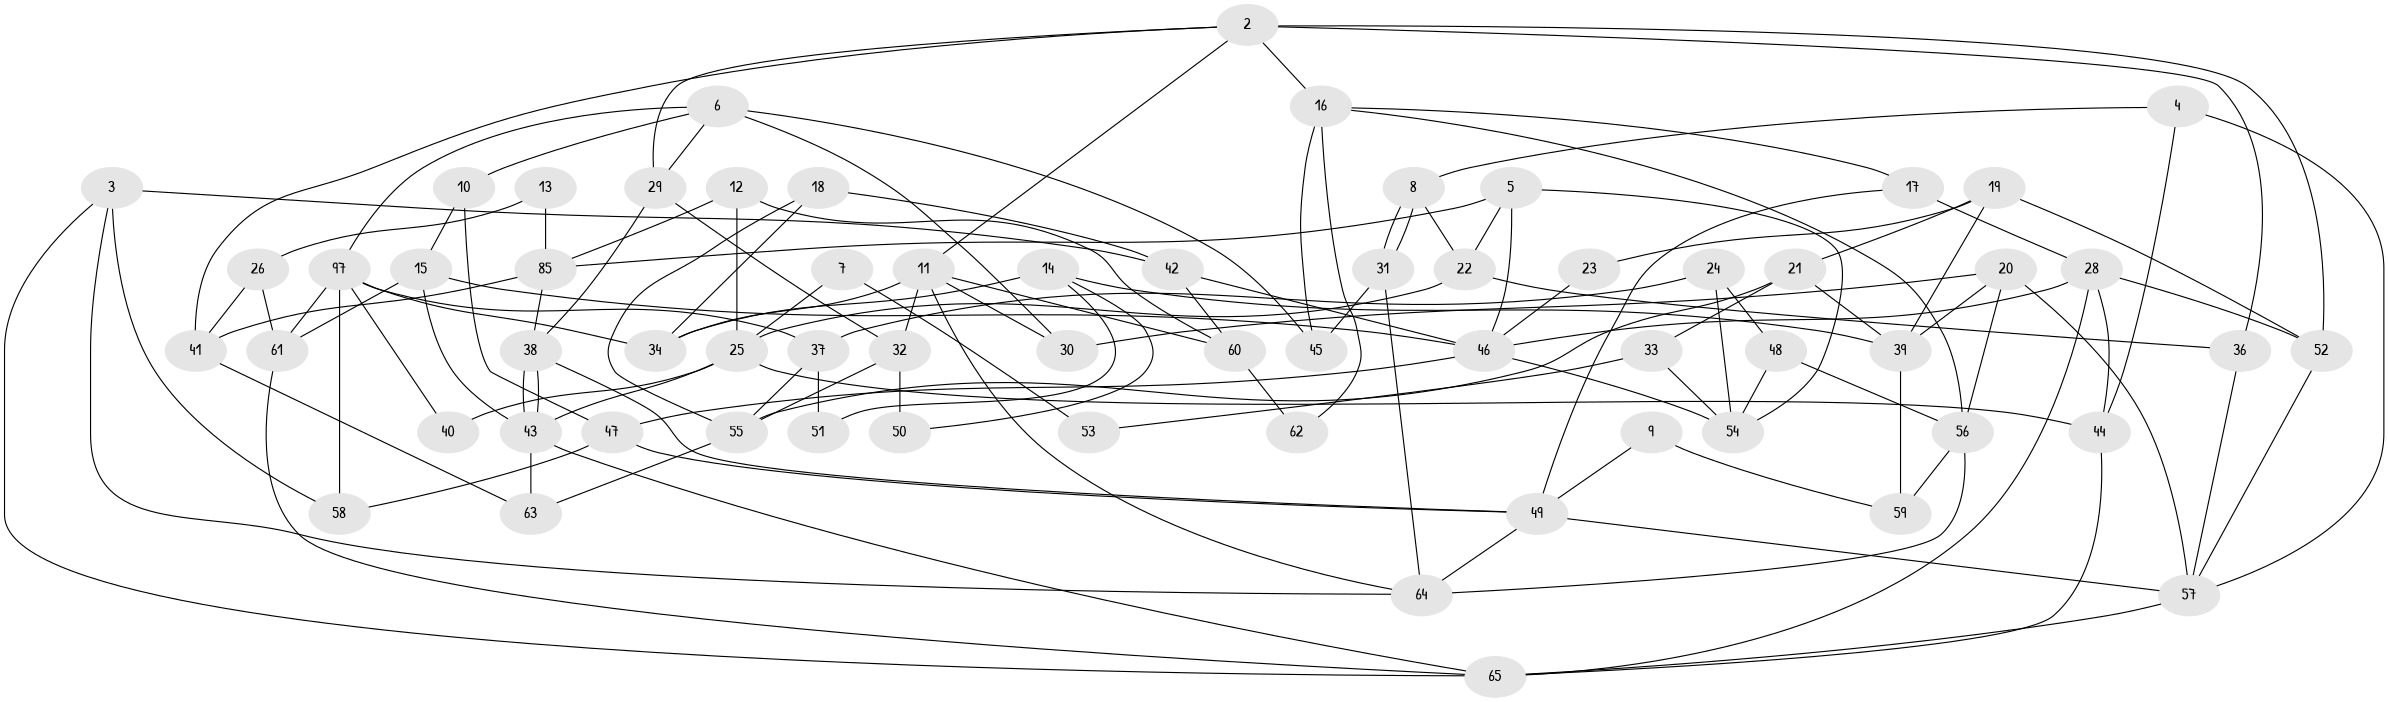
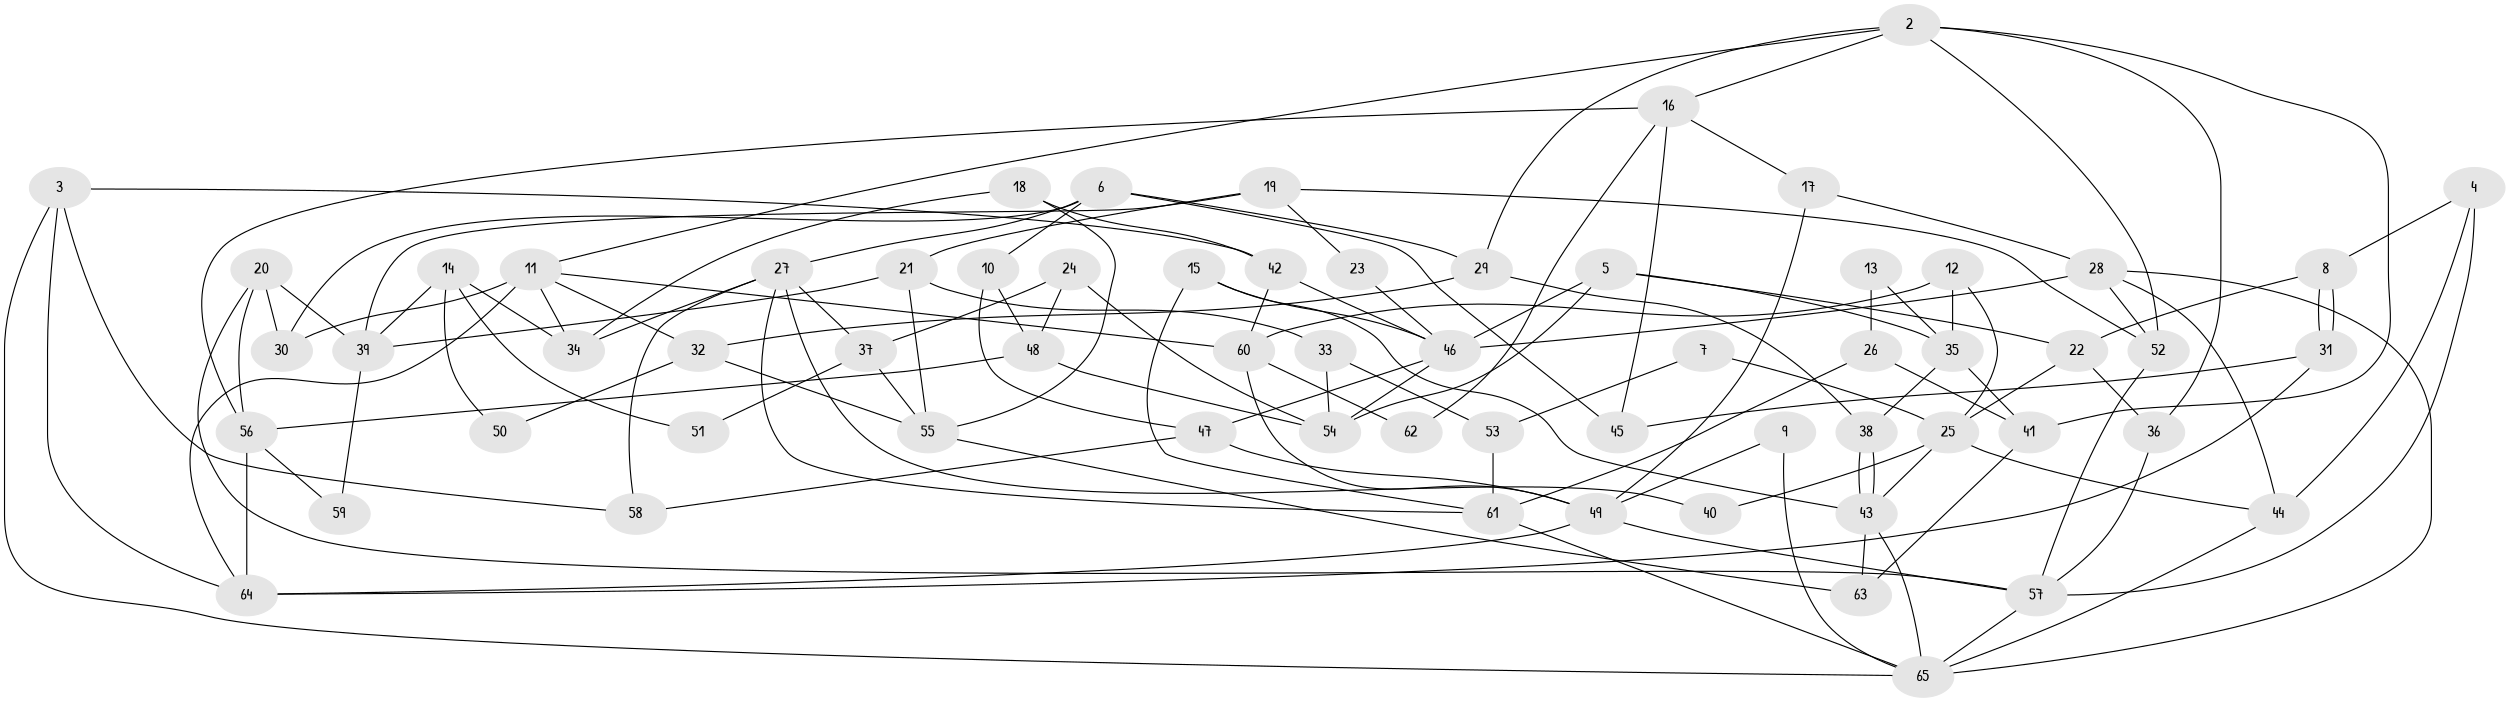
edge "10" -- "15": now "10" -- "48"
node "97": label "97" -> "27"
node "85": label "85" -> "35"
edge "53" -- "61": added
edge "9" -- "59": now "9" -- "65"
edge "38" -- "49": now "60" -- "49"
